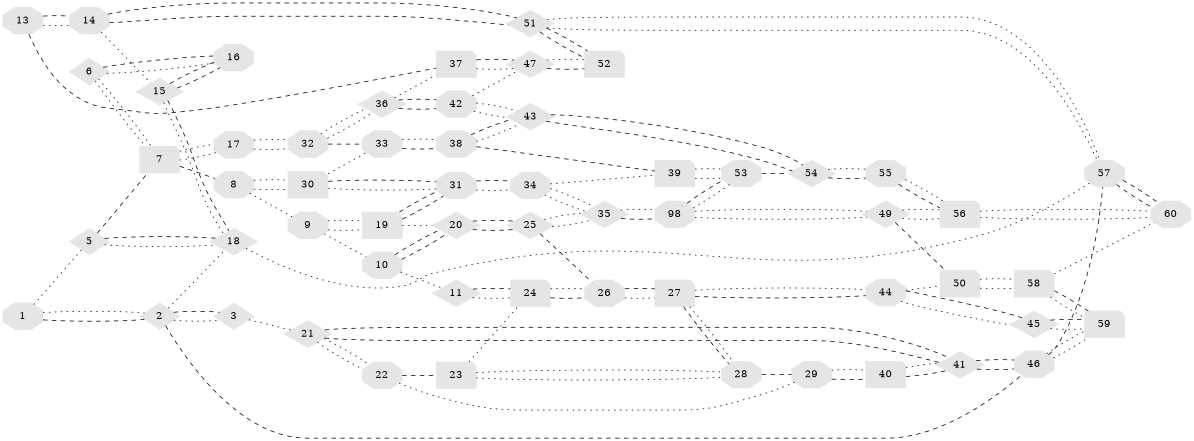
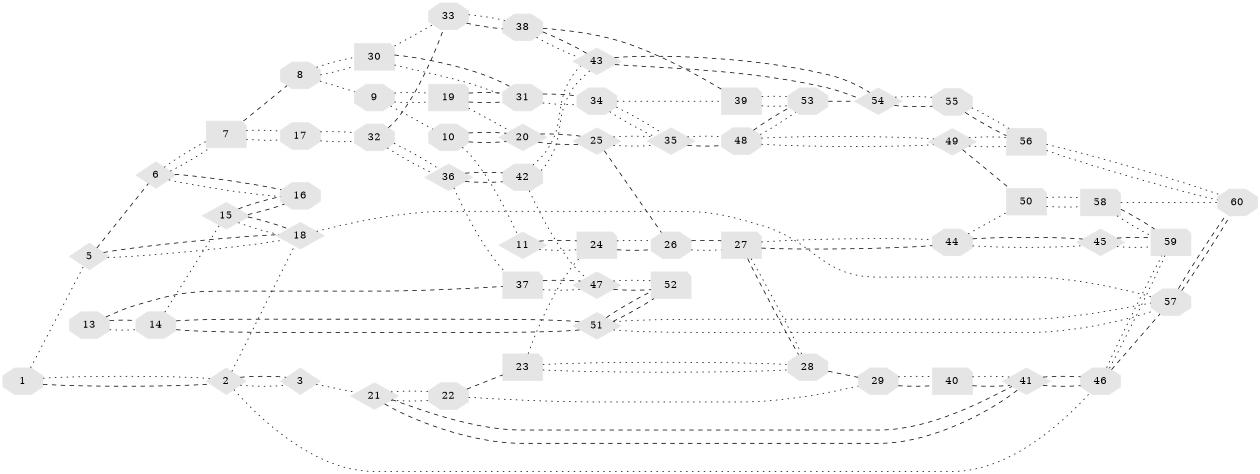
edge "7" -- "5": now "6" -- "5"
node "98": label "98" -> "48"
edge "2" -- "46": style dashed -> dotted
